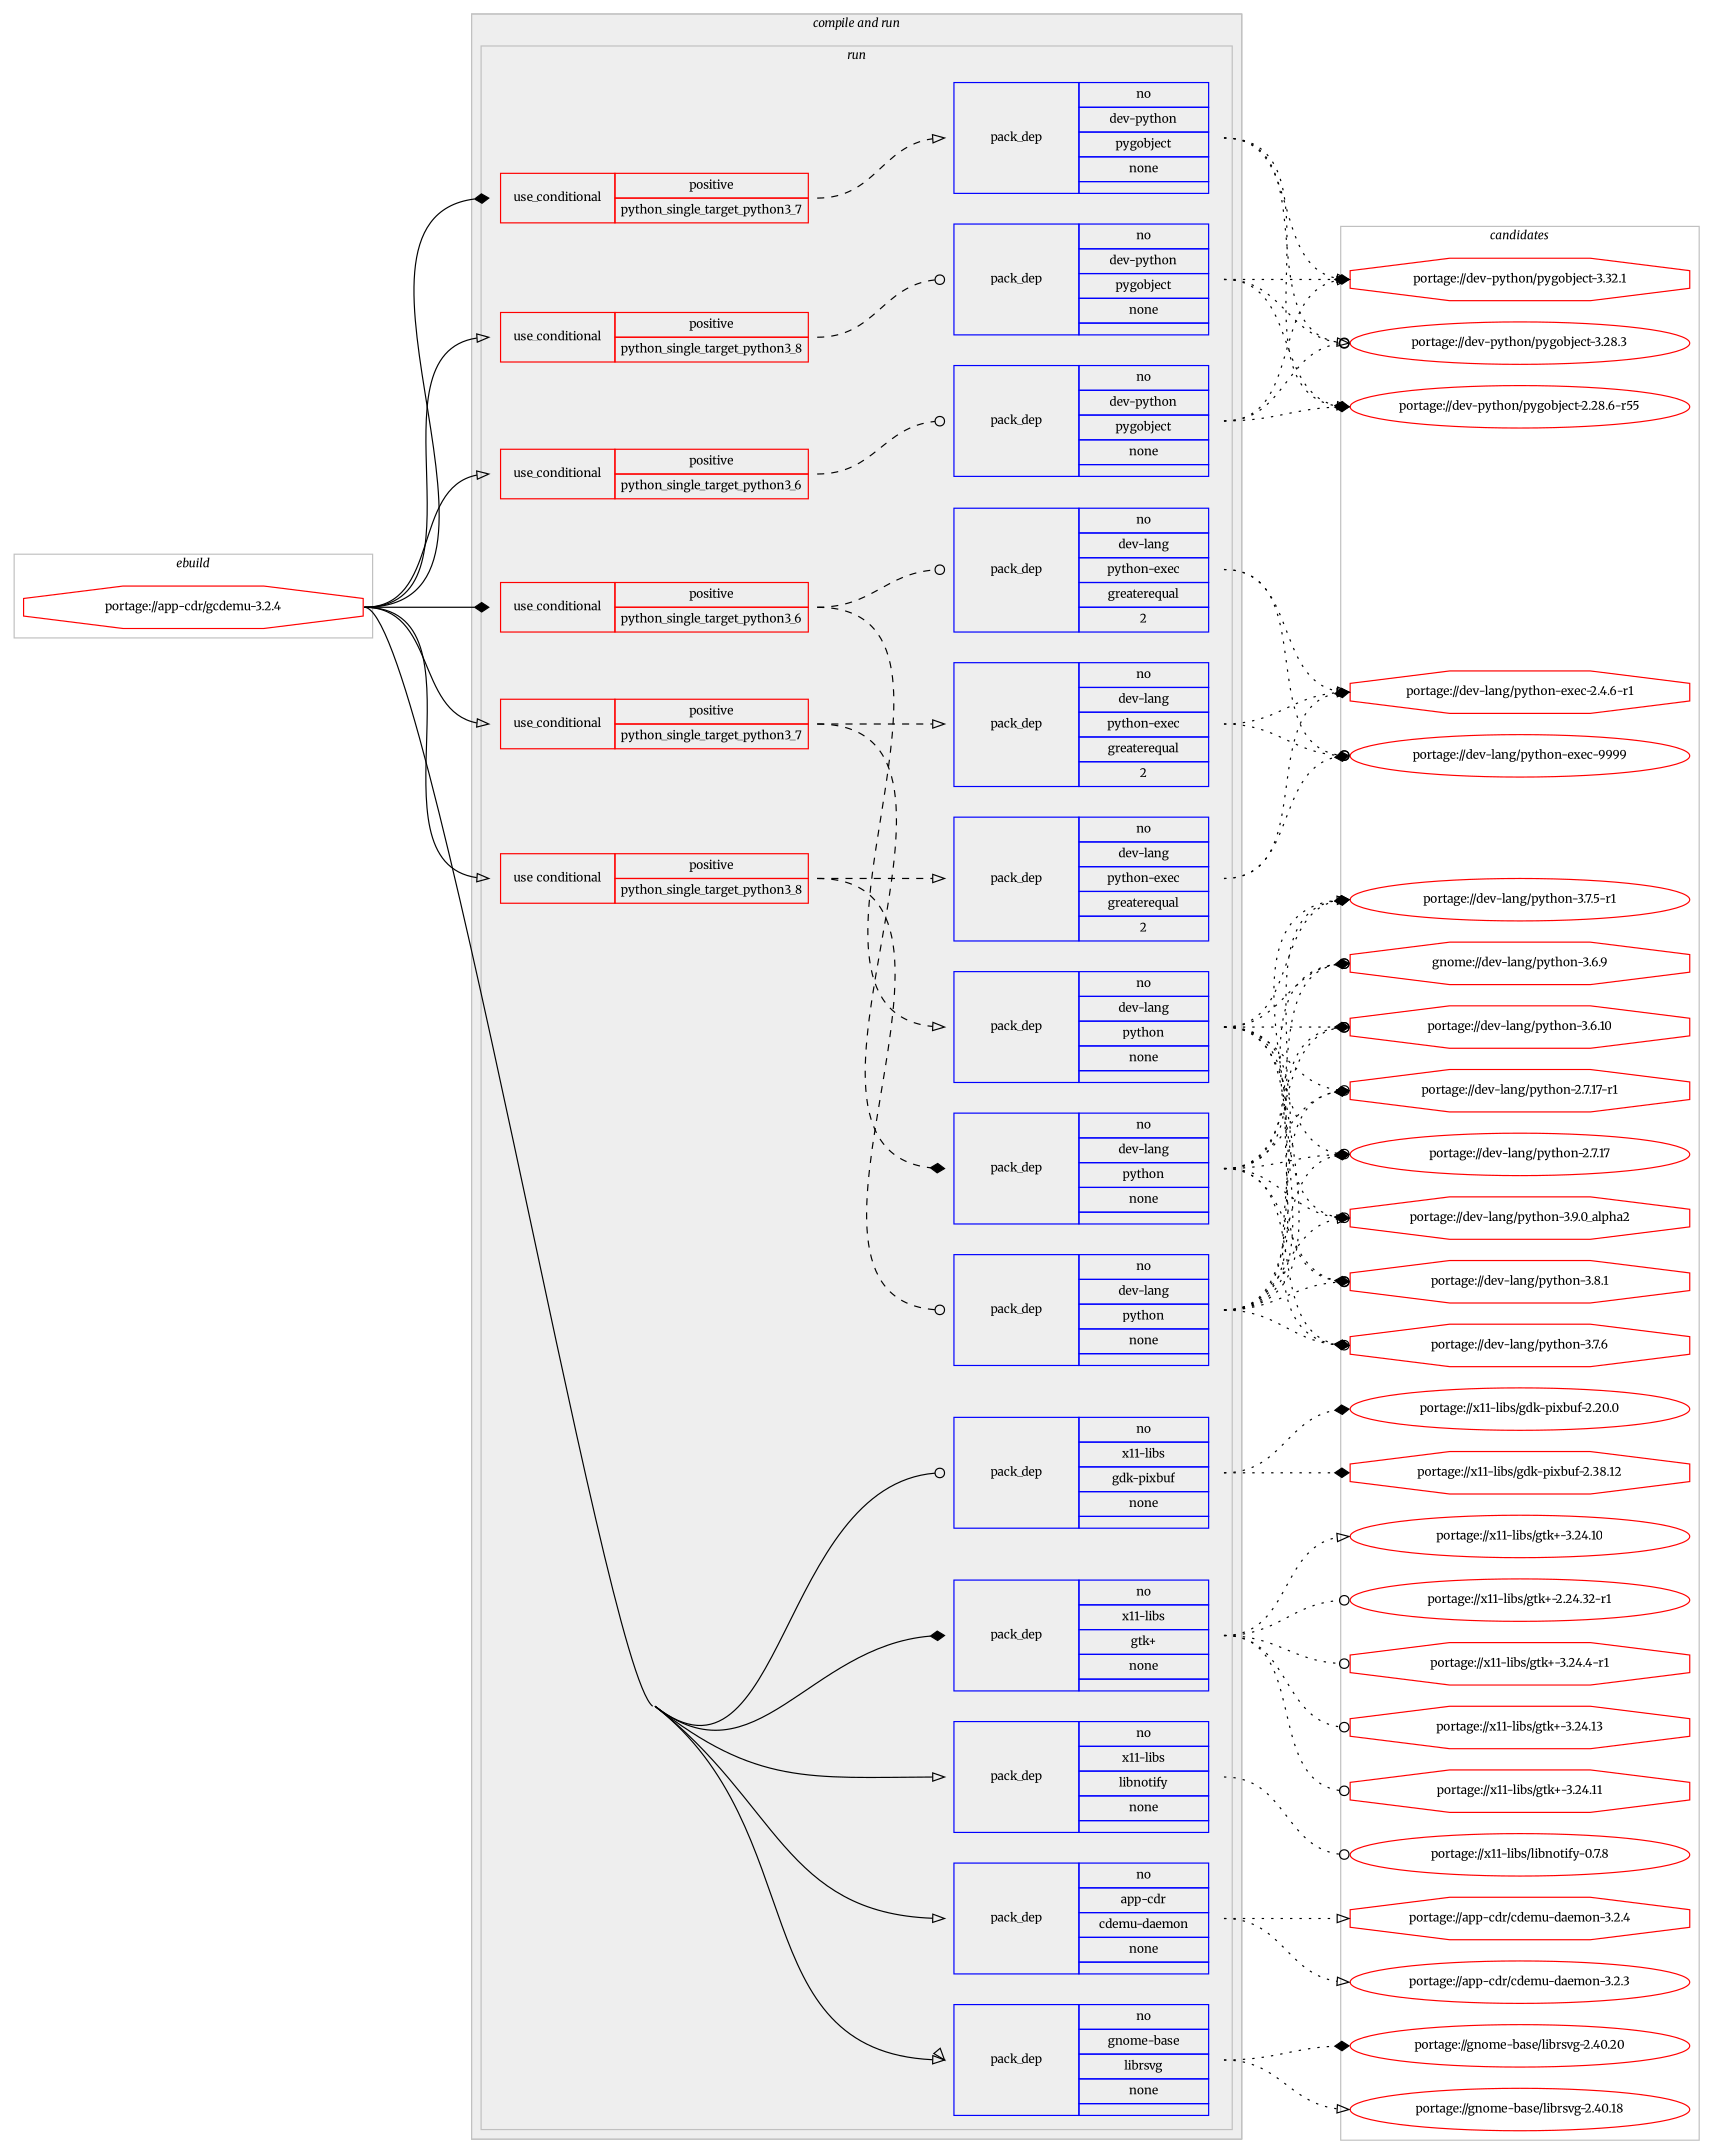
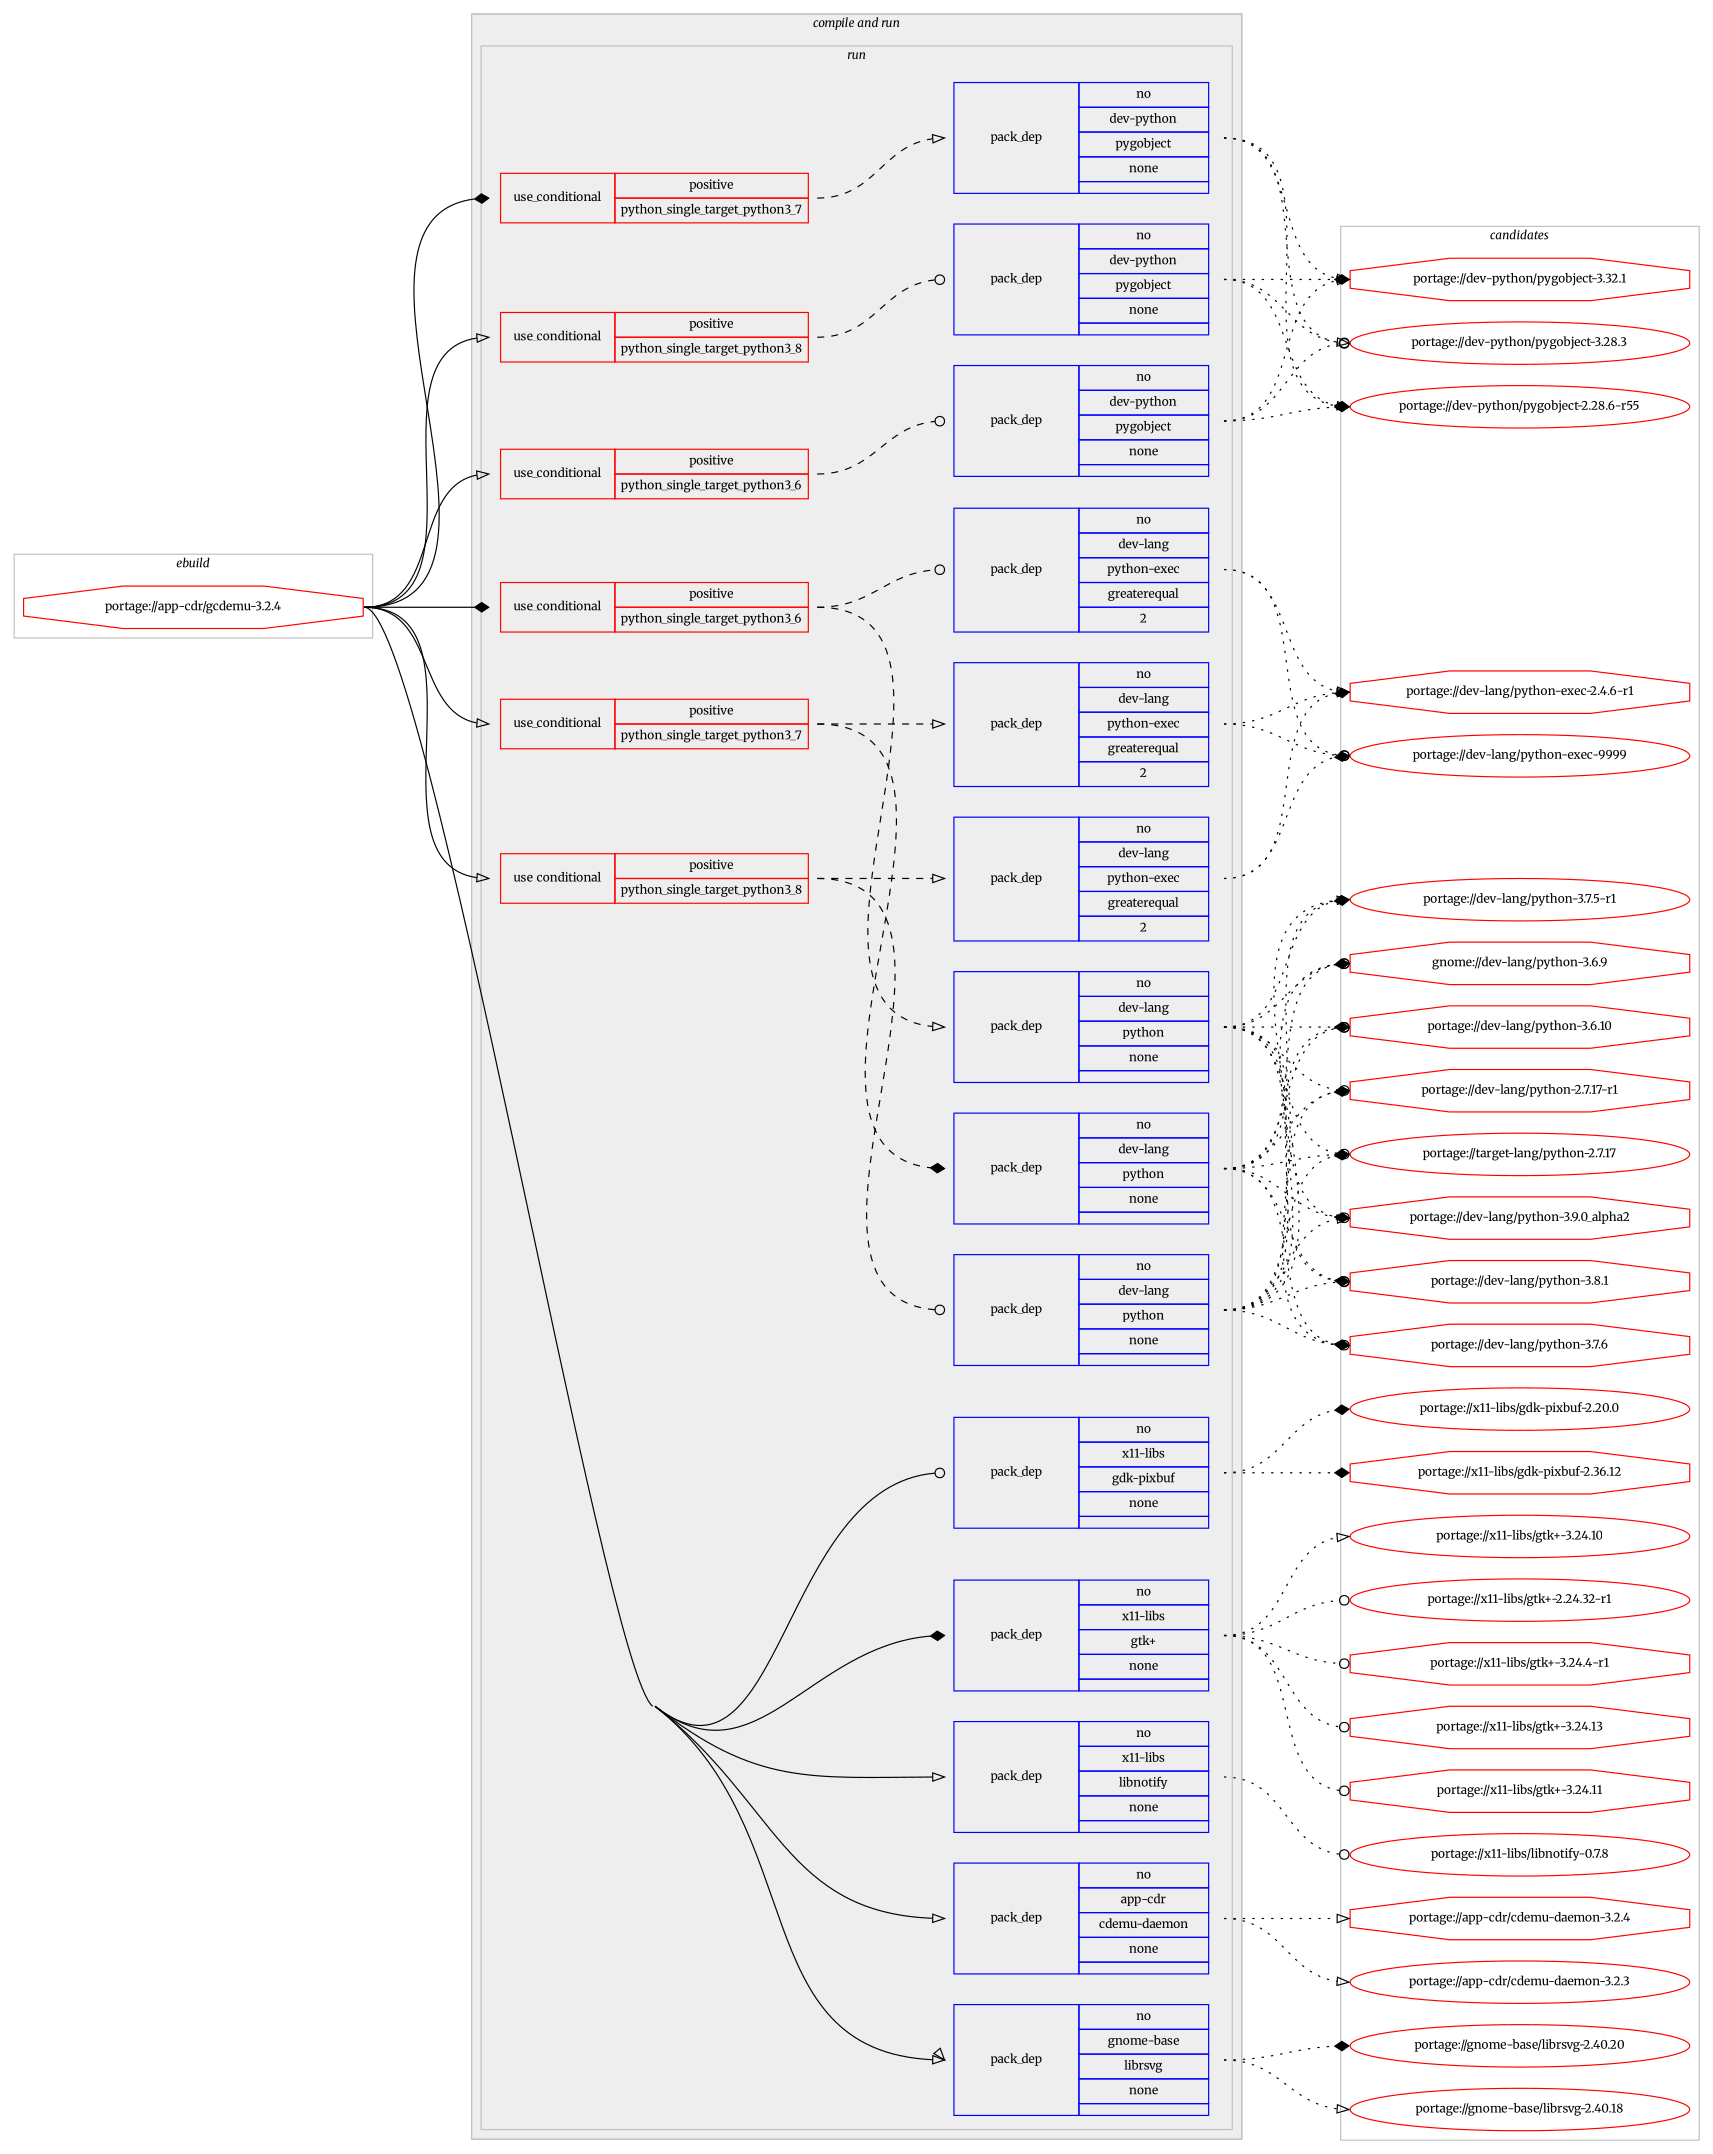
node "portage://dev-lang/python-2.7.17": label "portage://dev-lang/python-2.7.17" -> "portage://target-lang/python-2.7.17"
node "portage://x11-libs/gdk-pixbuf-2.38.12": label "portage://x11-libs/gdk-pixbuf-2.38.12" -> "portage://x11-libs/gdk-pixbuf-2.36.12"
